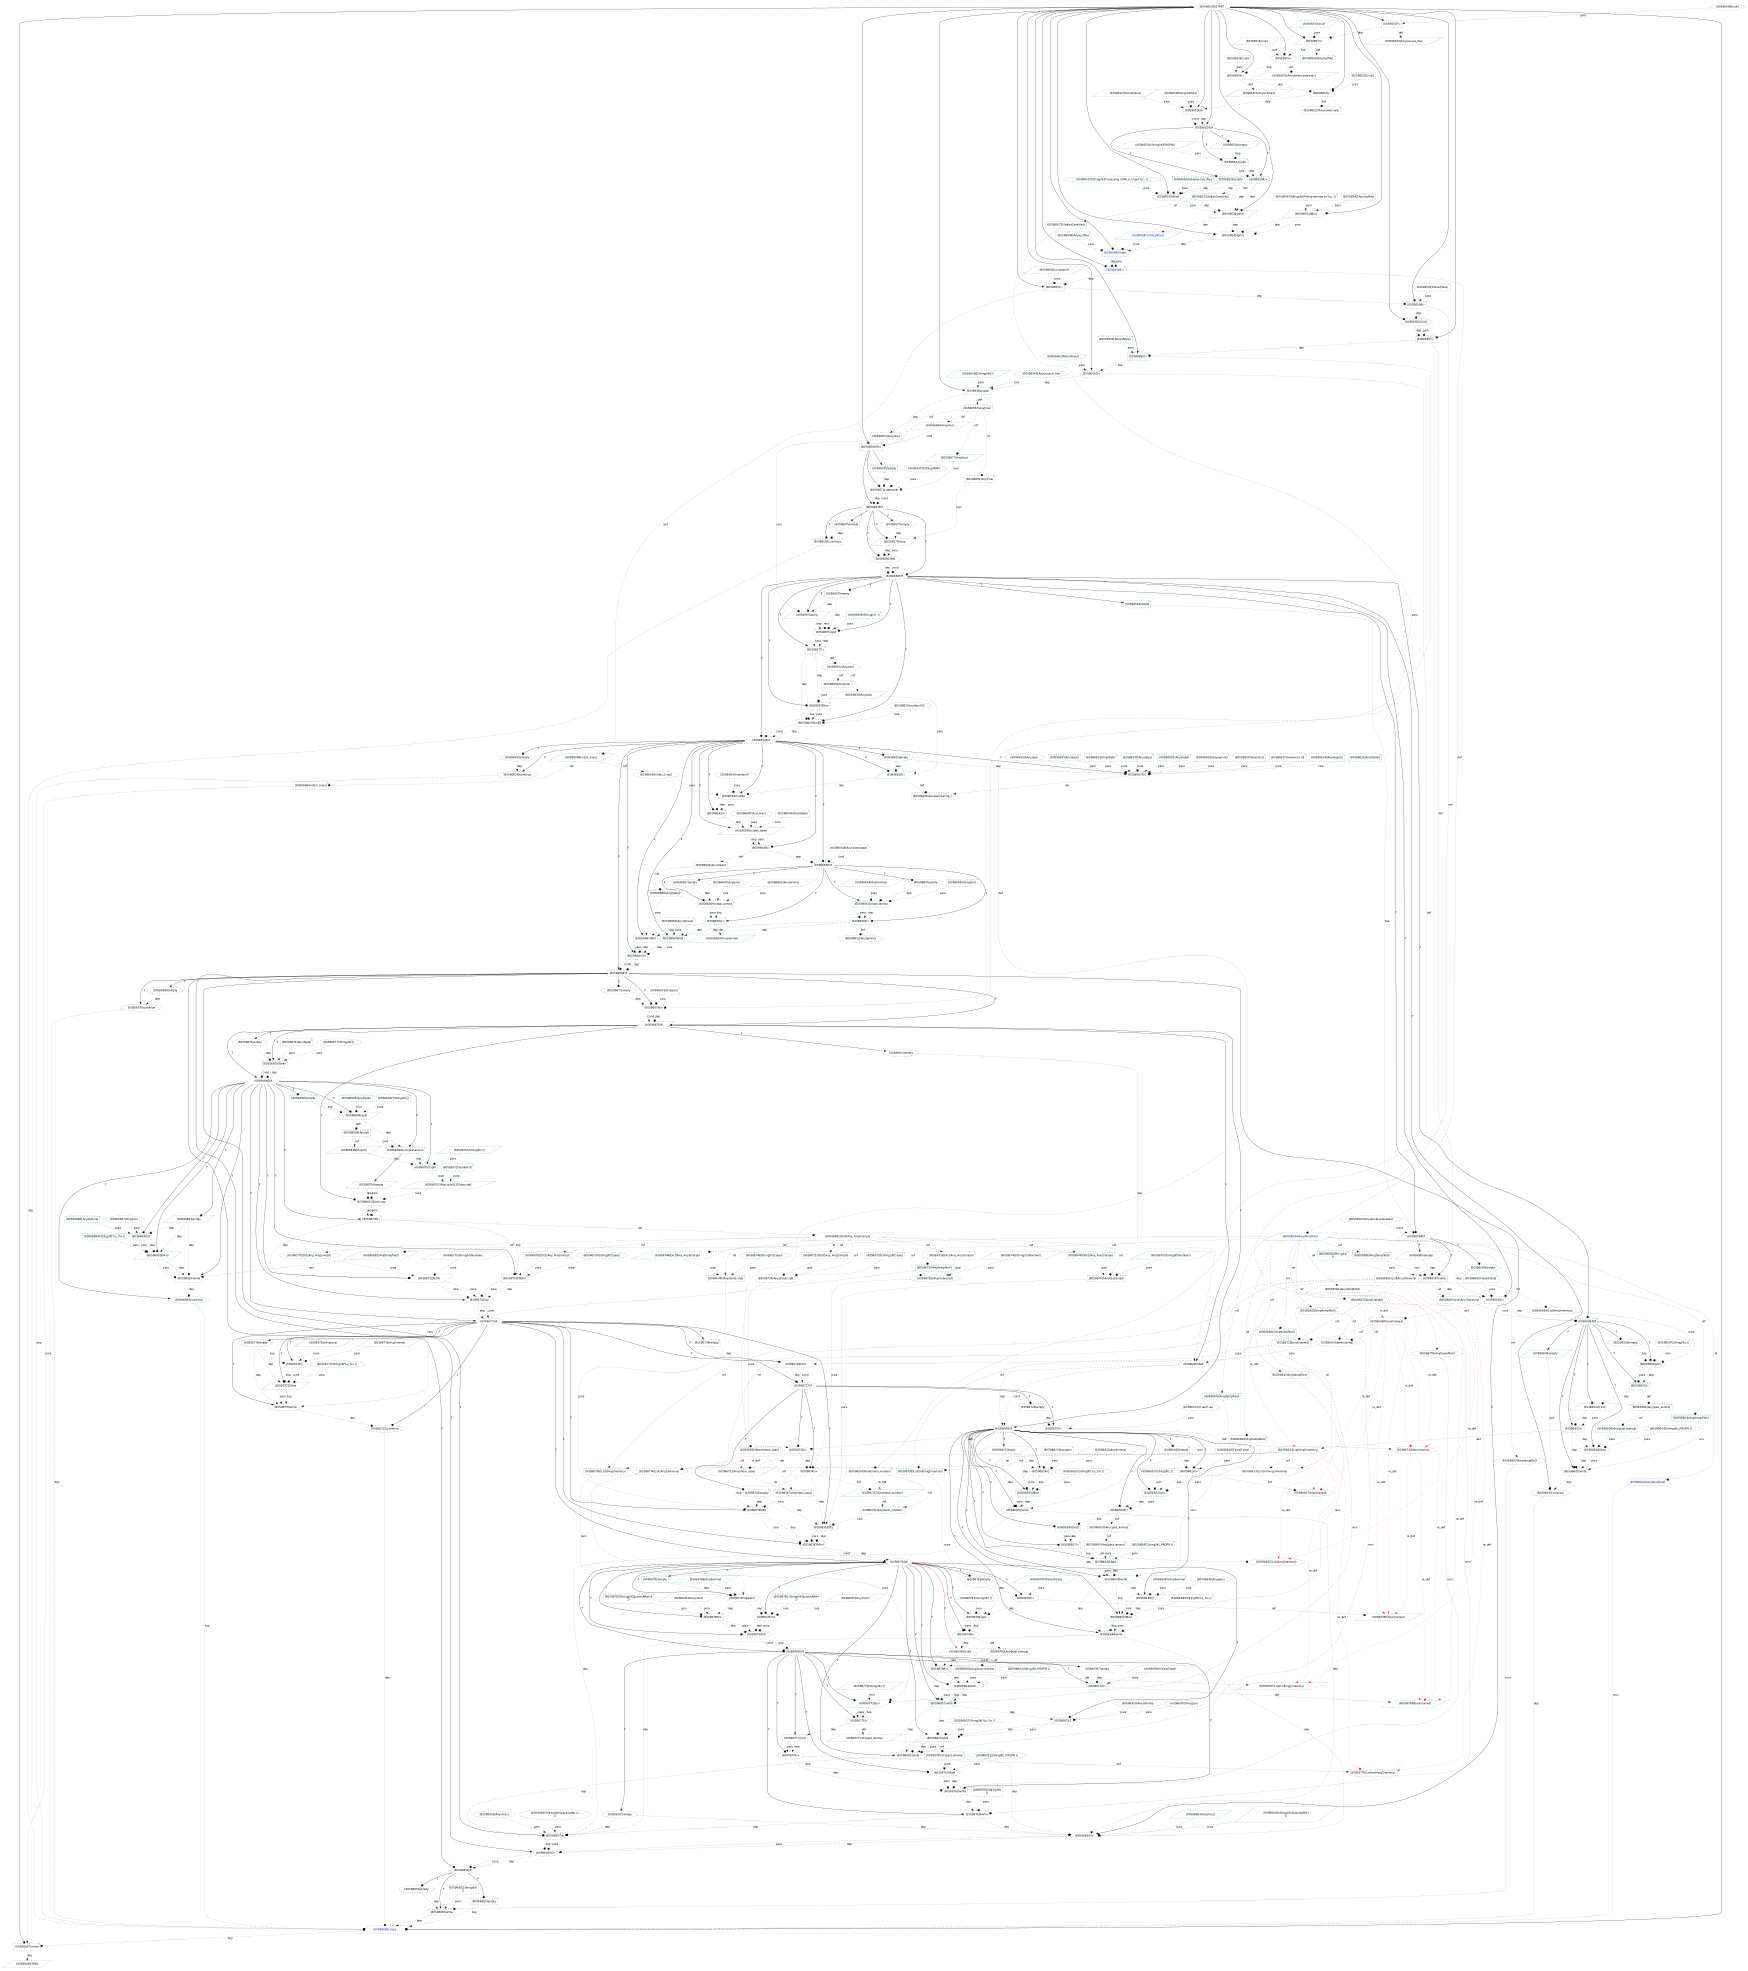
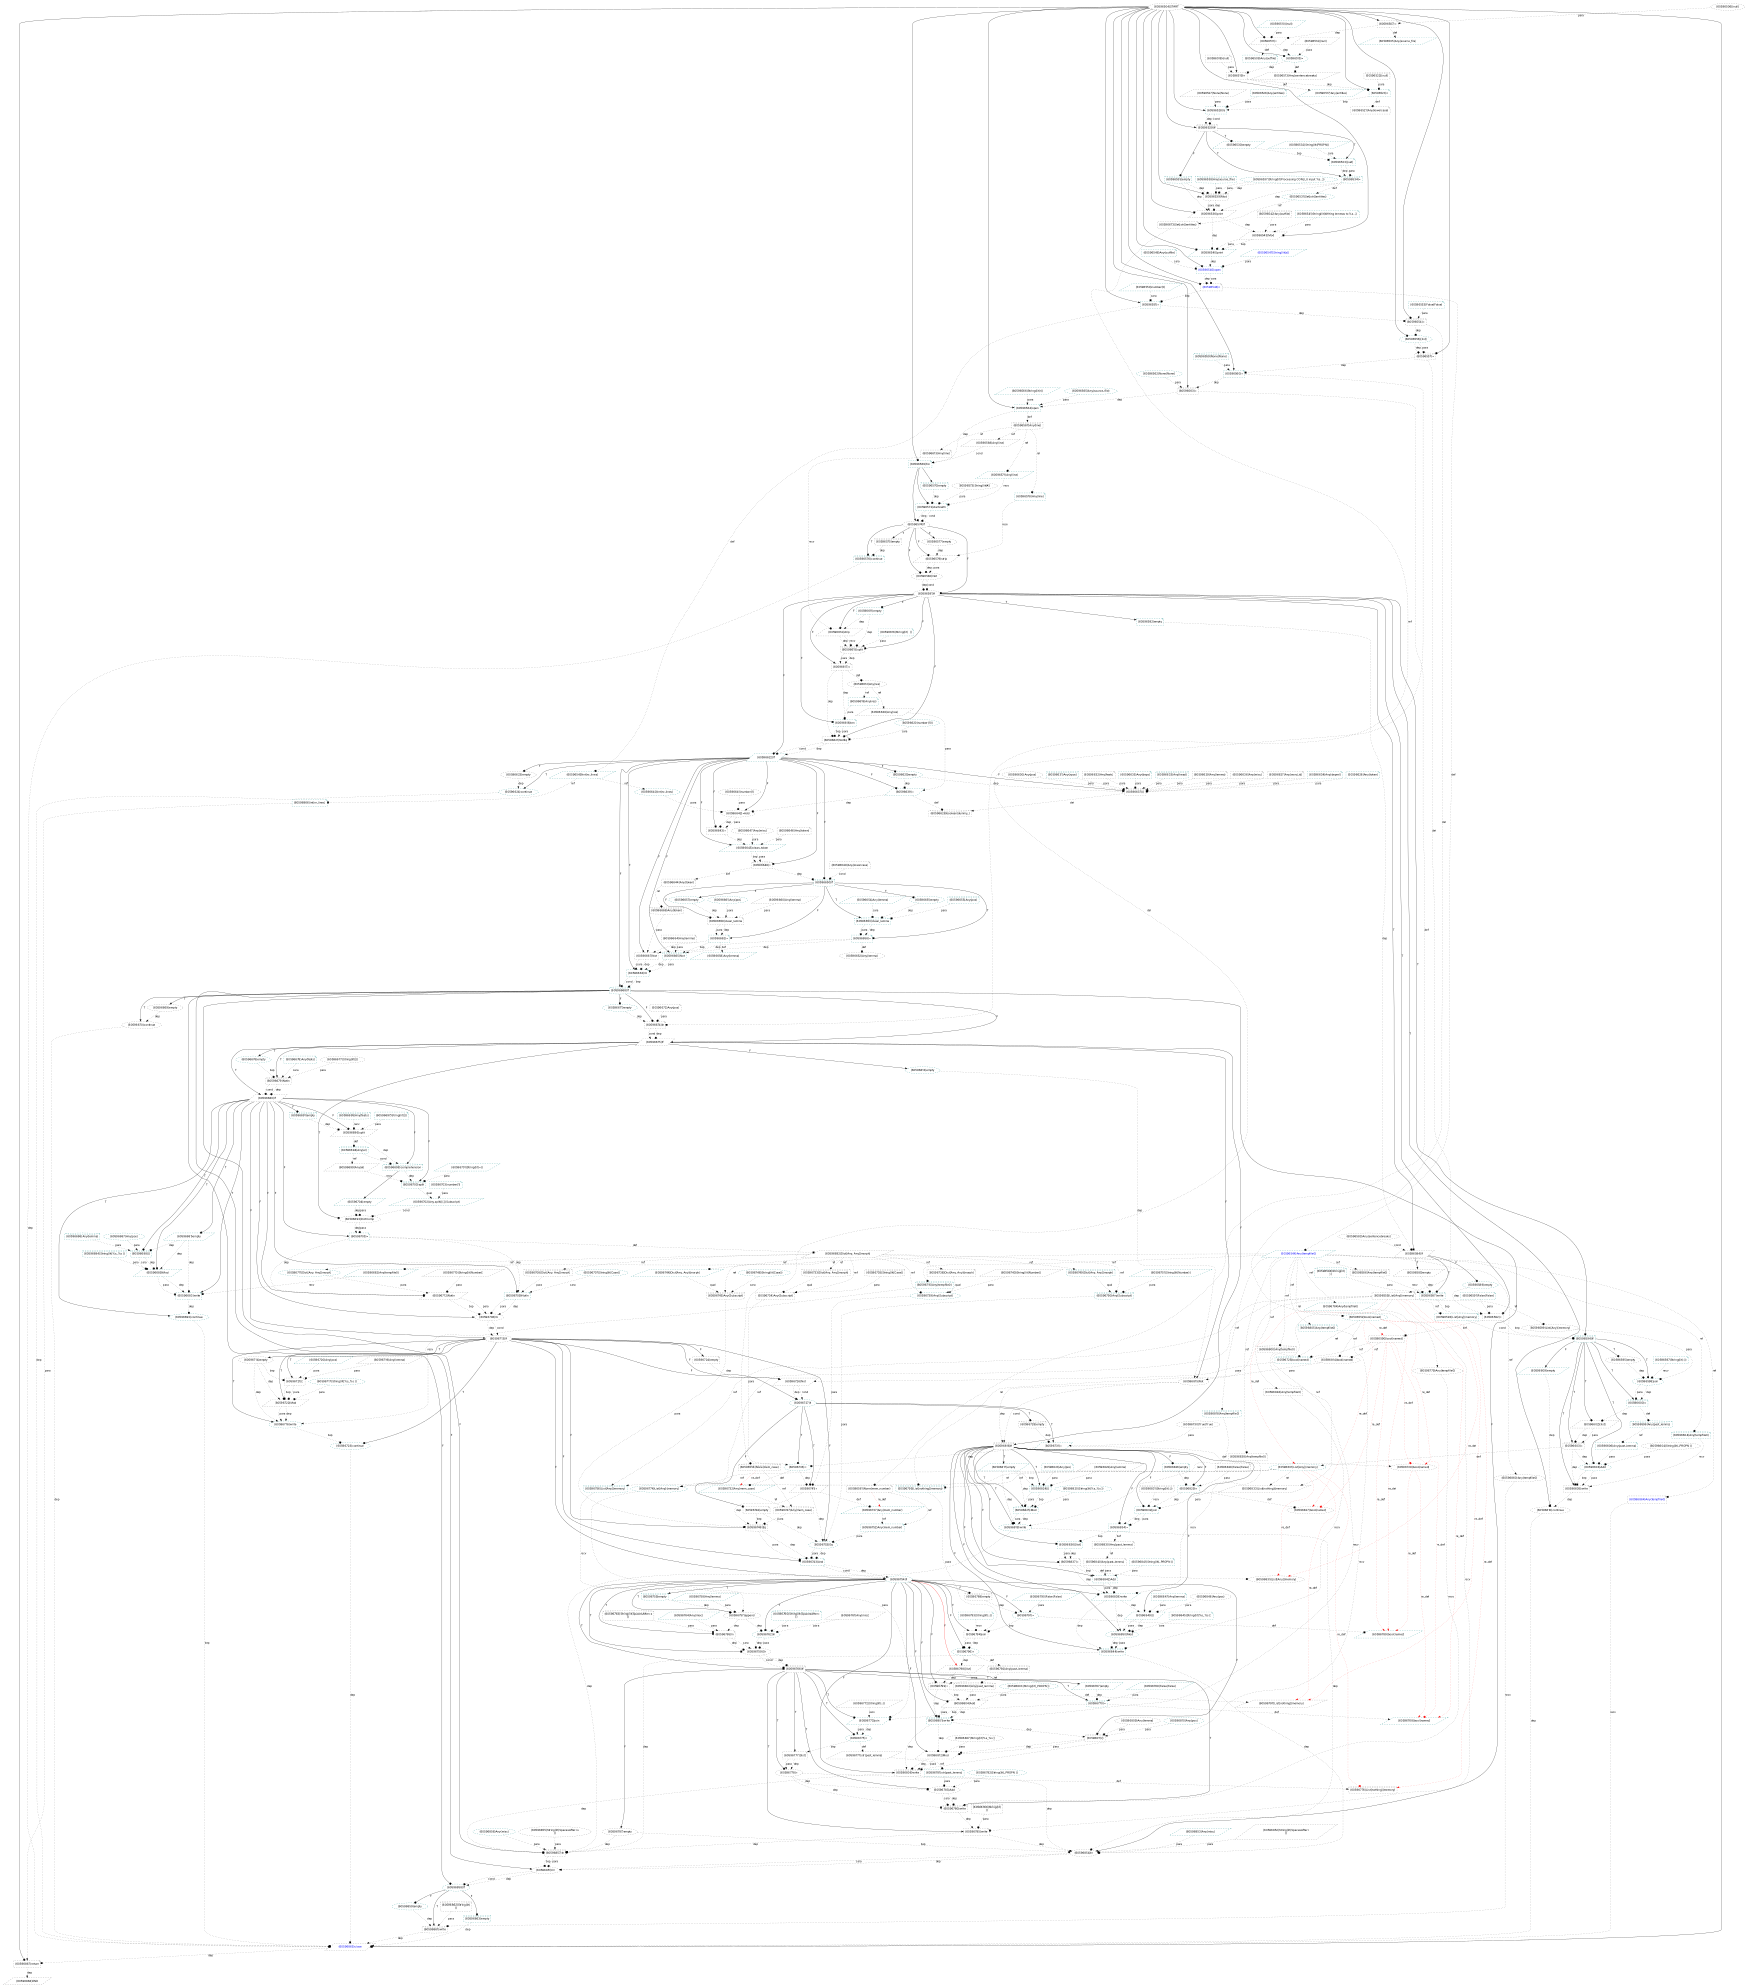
edge "(60596536)print" -> "(60596547)String(lit(a))": now "(60596536)print" -> "(60596543)Mod"
edge "(60596673)Set[str](entities)" -> "(60596674)In": label "para" -> "ref"
